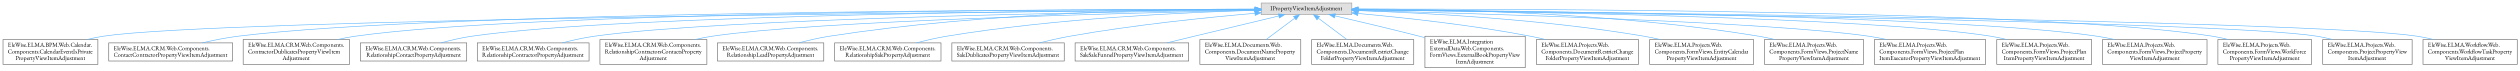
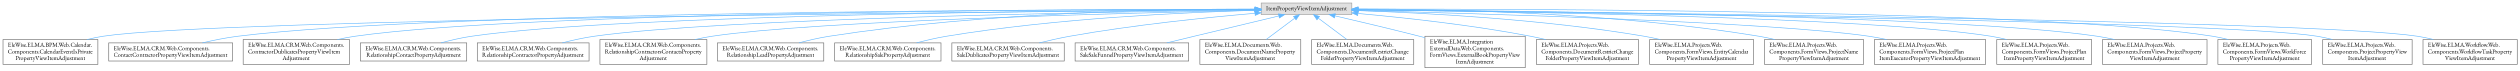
node "IPropertyViewItemAdjustment": label "IPropertyViewItemAdjustment" -> "ItemPropertyViewItemAdjustment"
